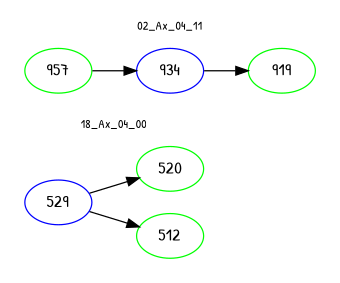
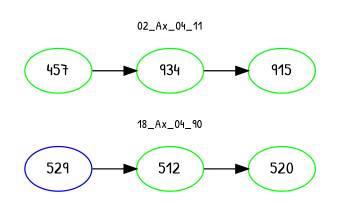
node "957": label "957" -> "457"
node "934": color blue -> green
node "919": label "919" -> "915"
cluster "18_Ax_04_00": label "18_Ax_04_00" -> "18_Ax_04_90"
edge "529" -> "520": now "512" -> "520"
